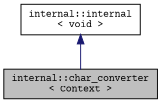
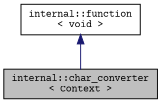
node "internal::internal < void >": label "internal::internal < void >" -> "internal::function < void >"
